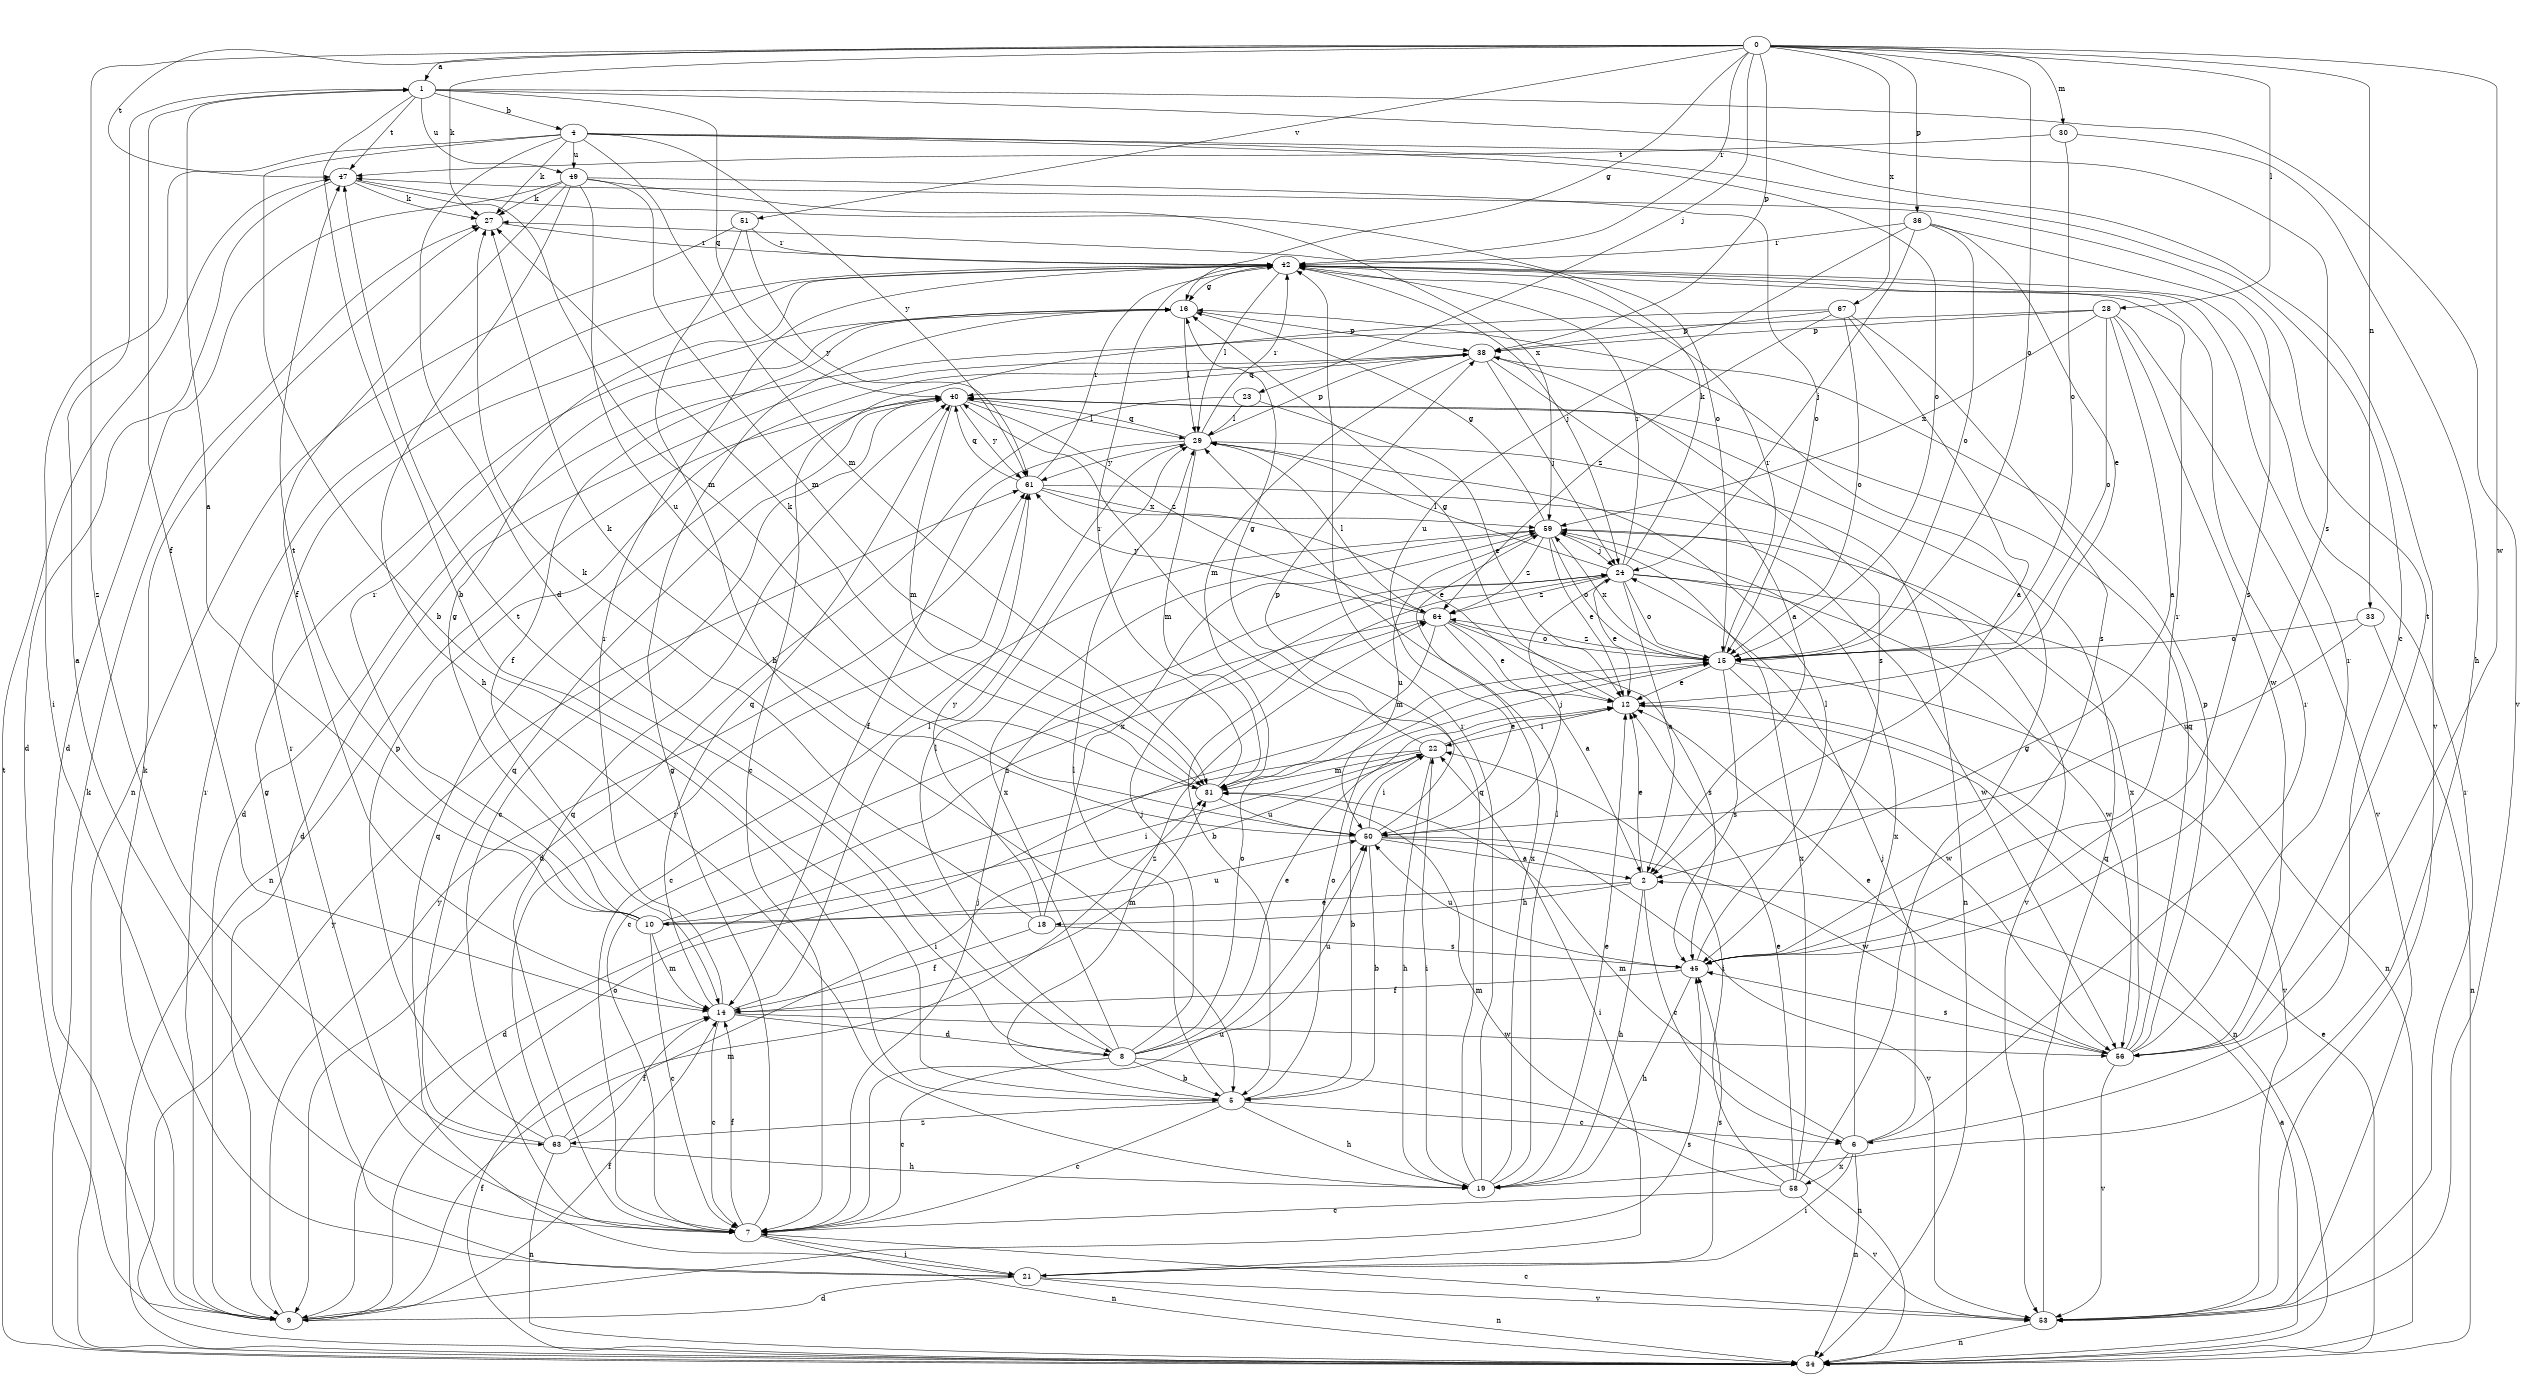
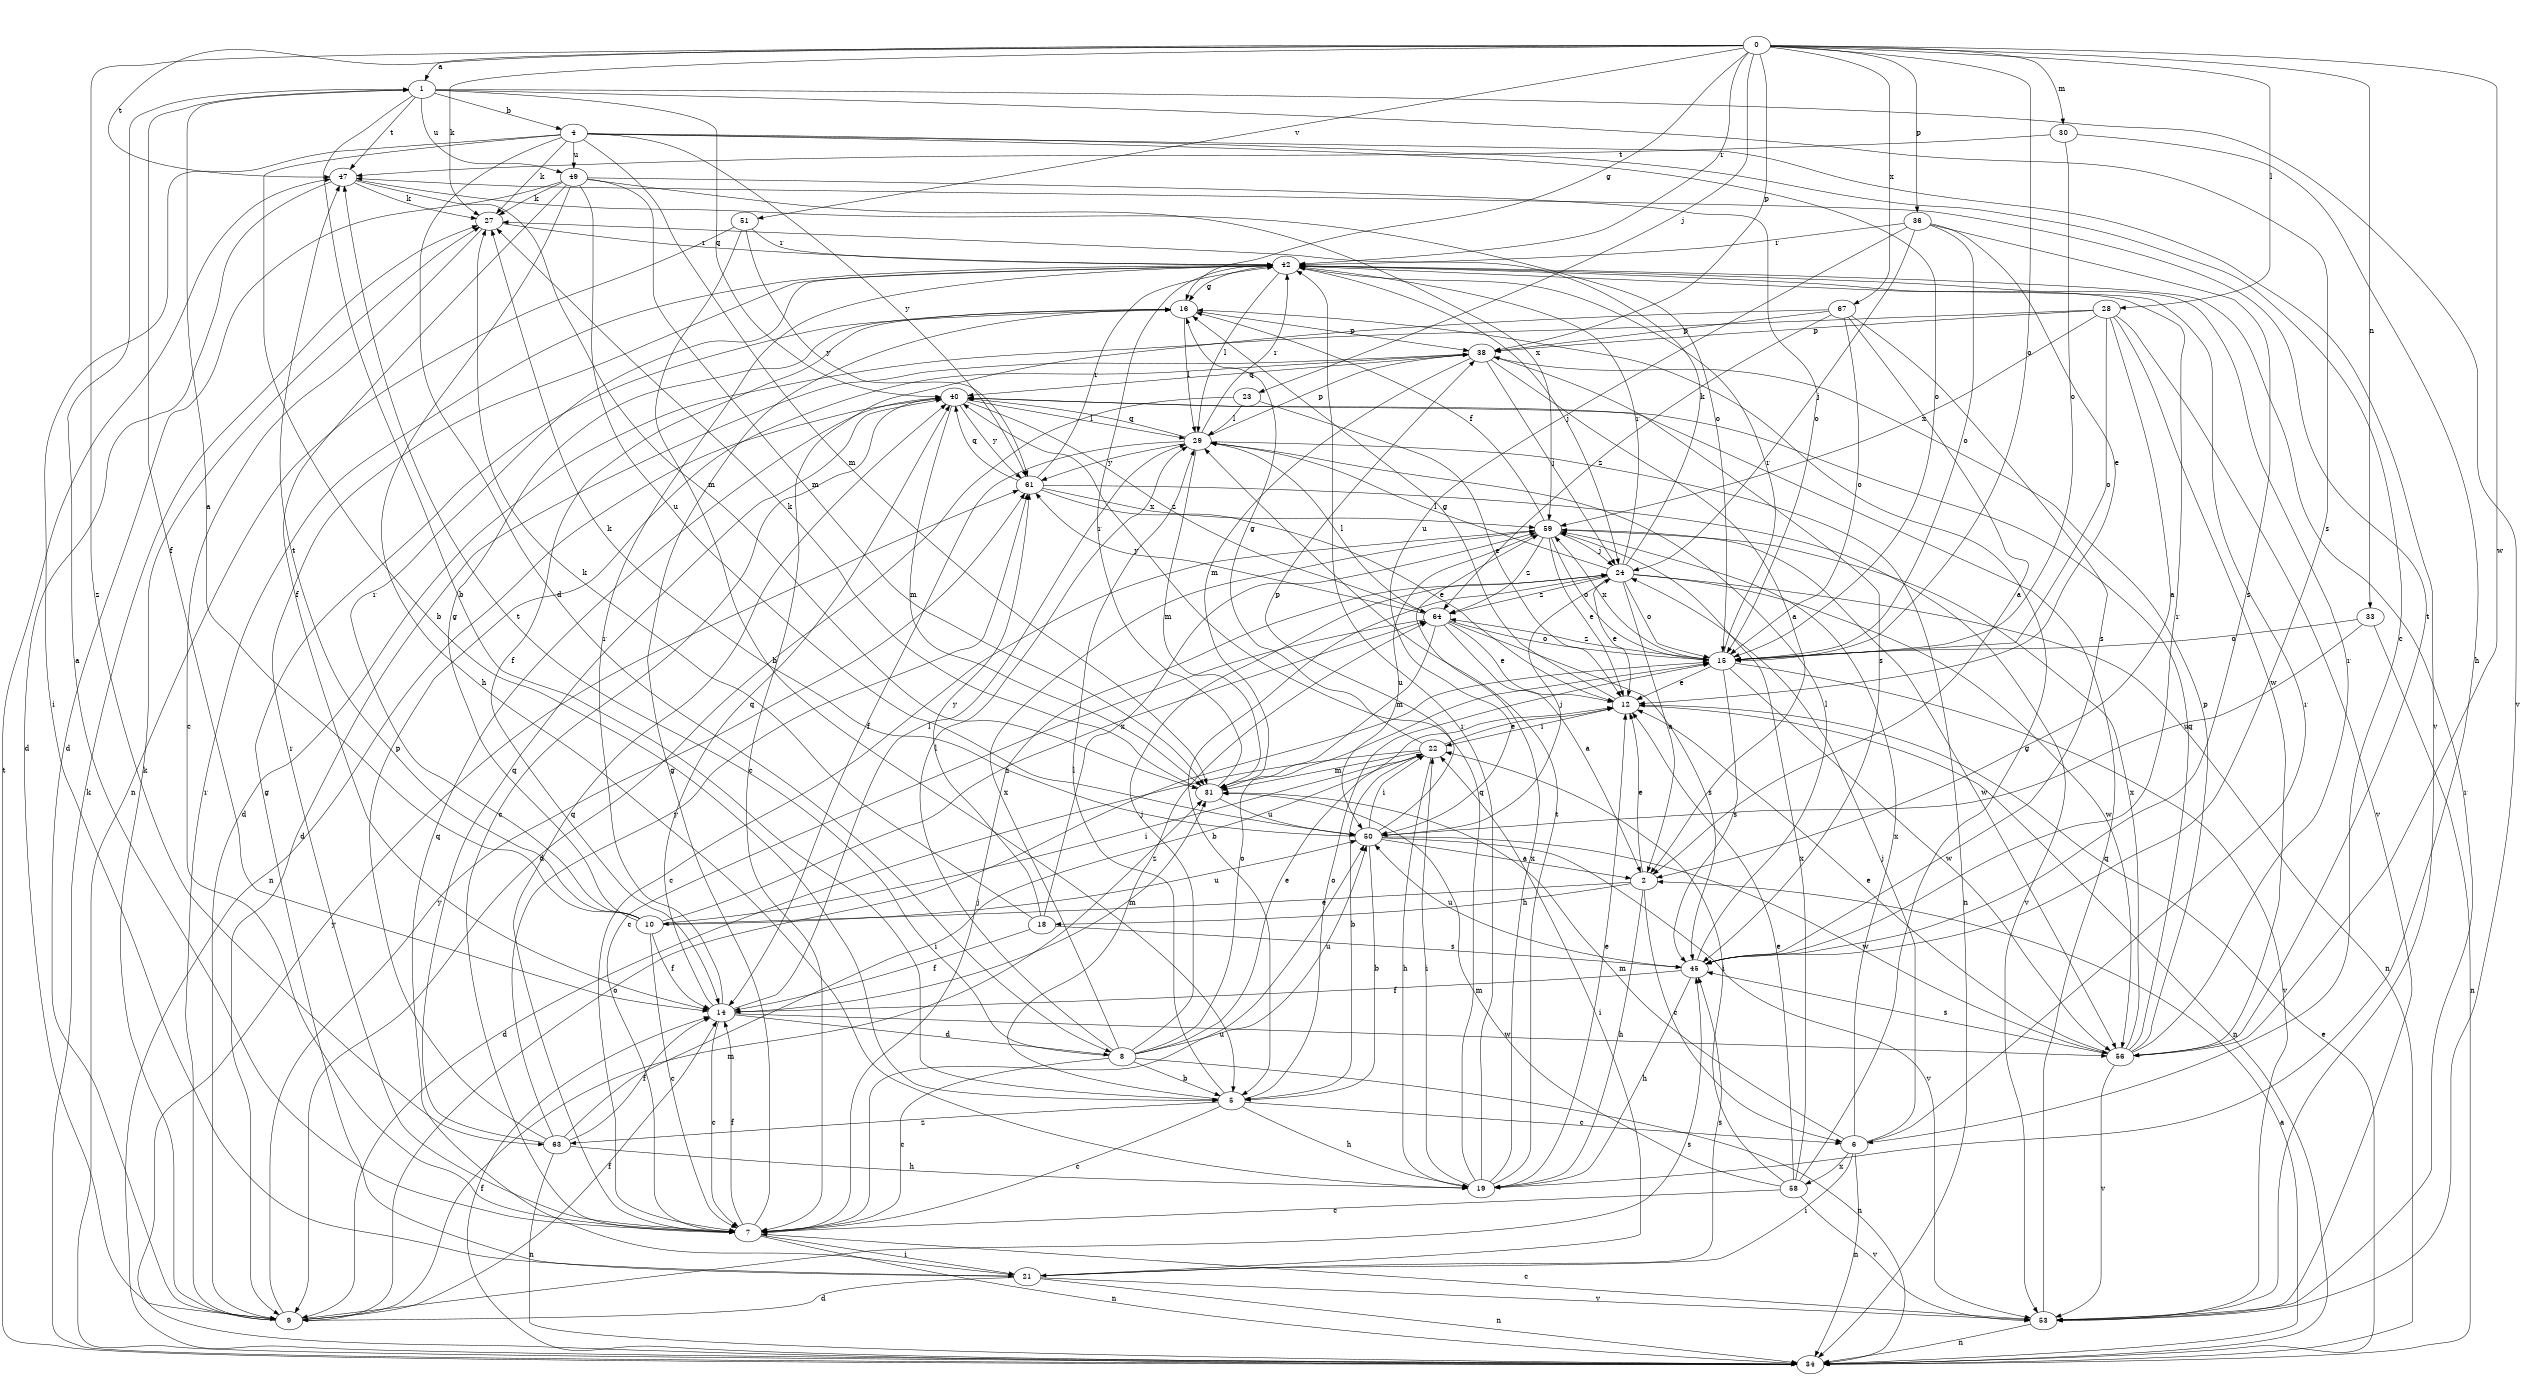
edge "59" -> "16": label "g" -> "f"
edge "19" -> "29": label "l" -> "t"
edge "27" -> "7": added, label "c"
edge "10" -> "14": label "m" -> "f"
